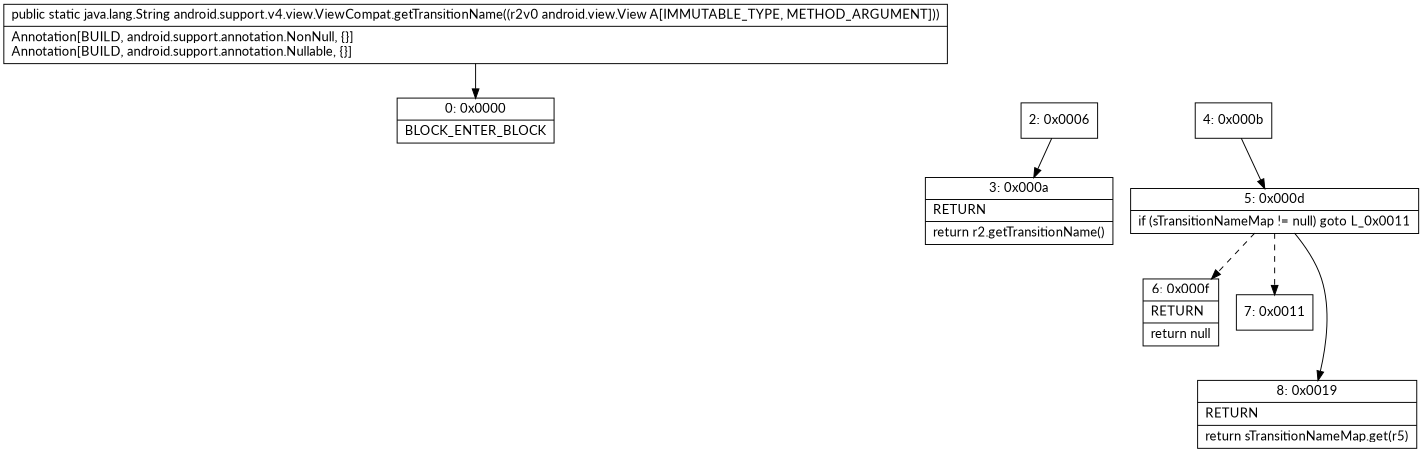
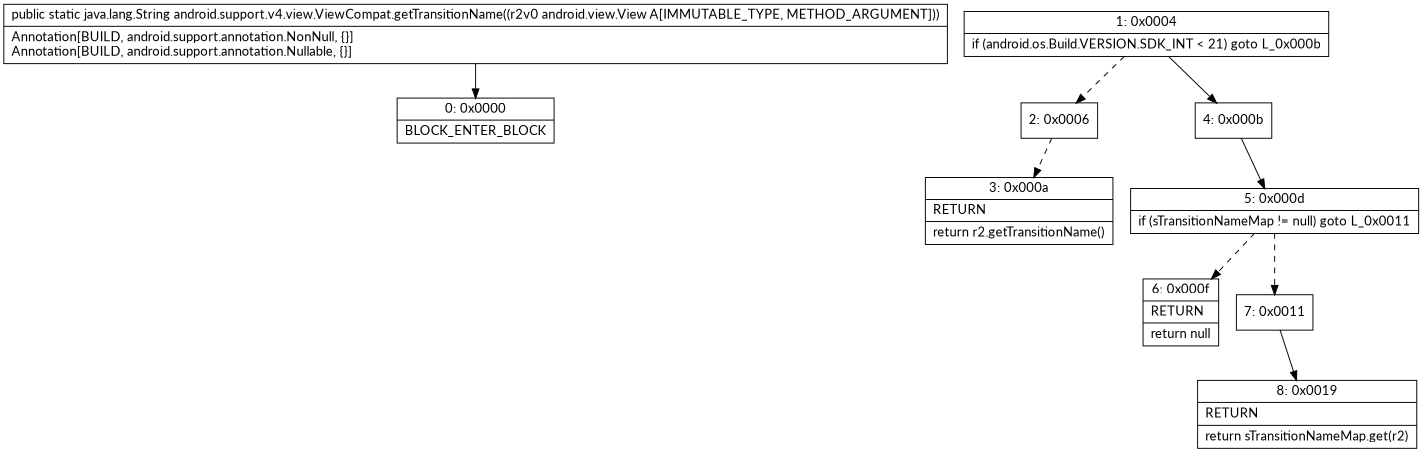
node "1: 0x0004": added
edge "2: 0x0006" -> "3: 0x000a": style solid -> dashed
edge "5: 0x000d" -> "8: 0x0019": now "7: 0x0011" -> "8: 0x0019"
node "8: 0x0019": text "return sTransitionNameMap.get(r5)" -> "return sTransitionNameMap.get(r2)"
